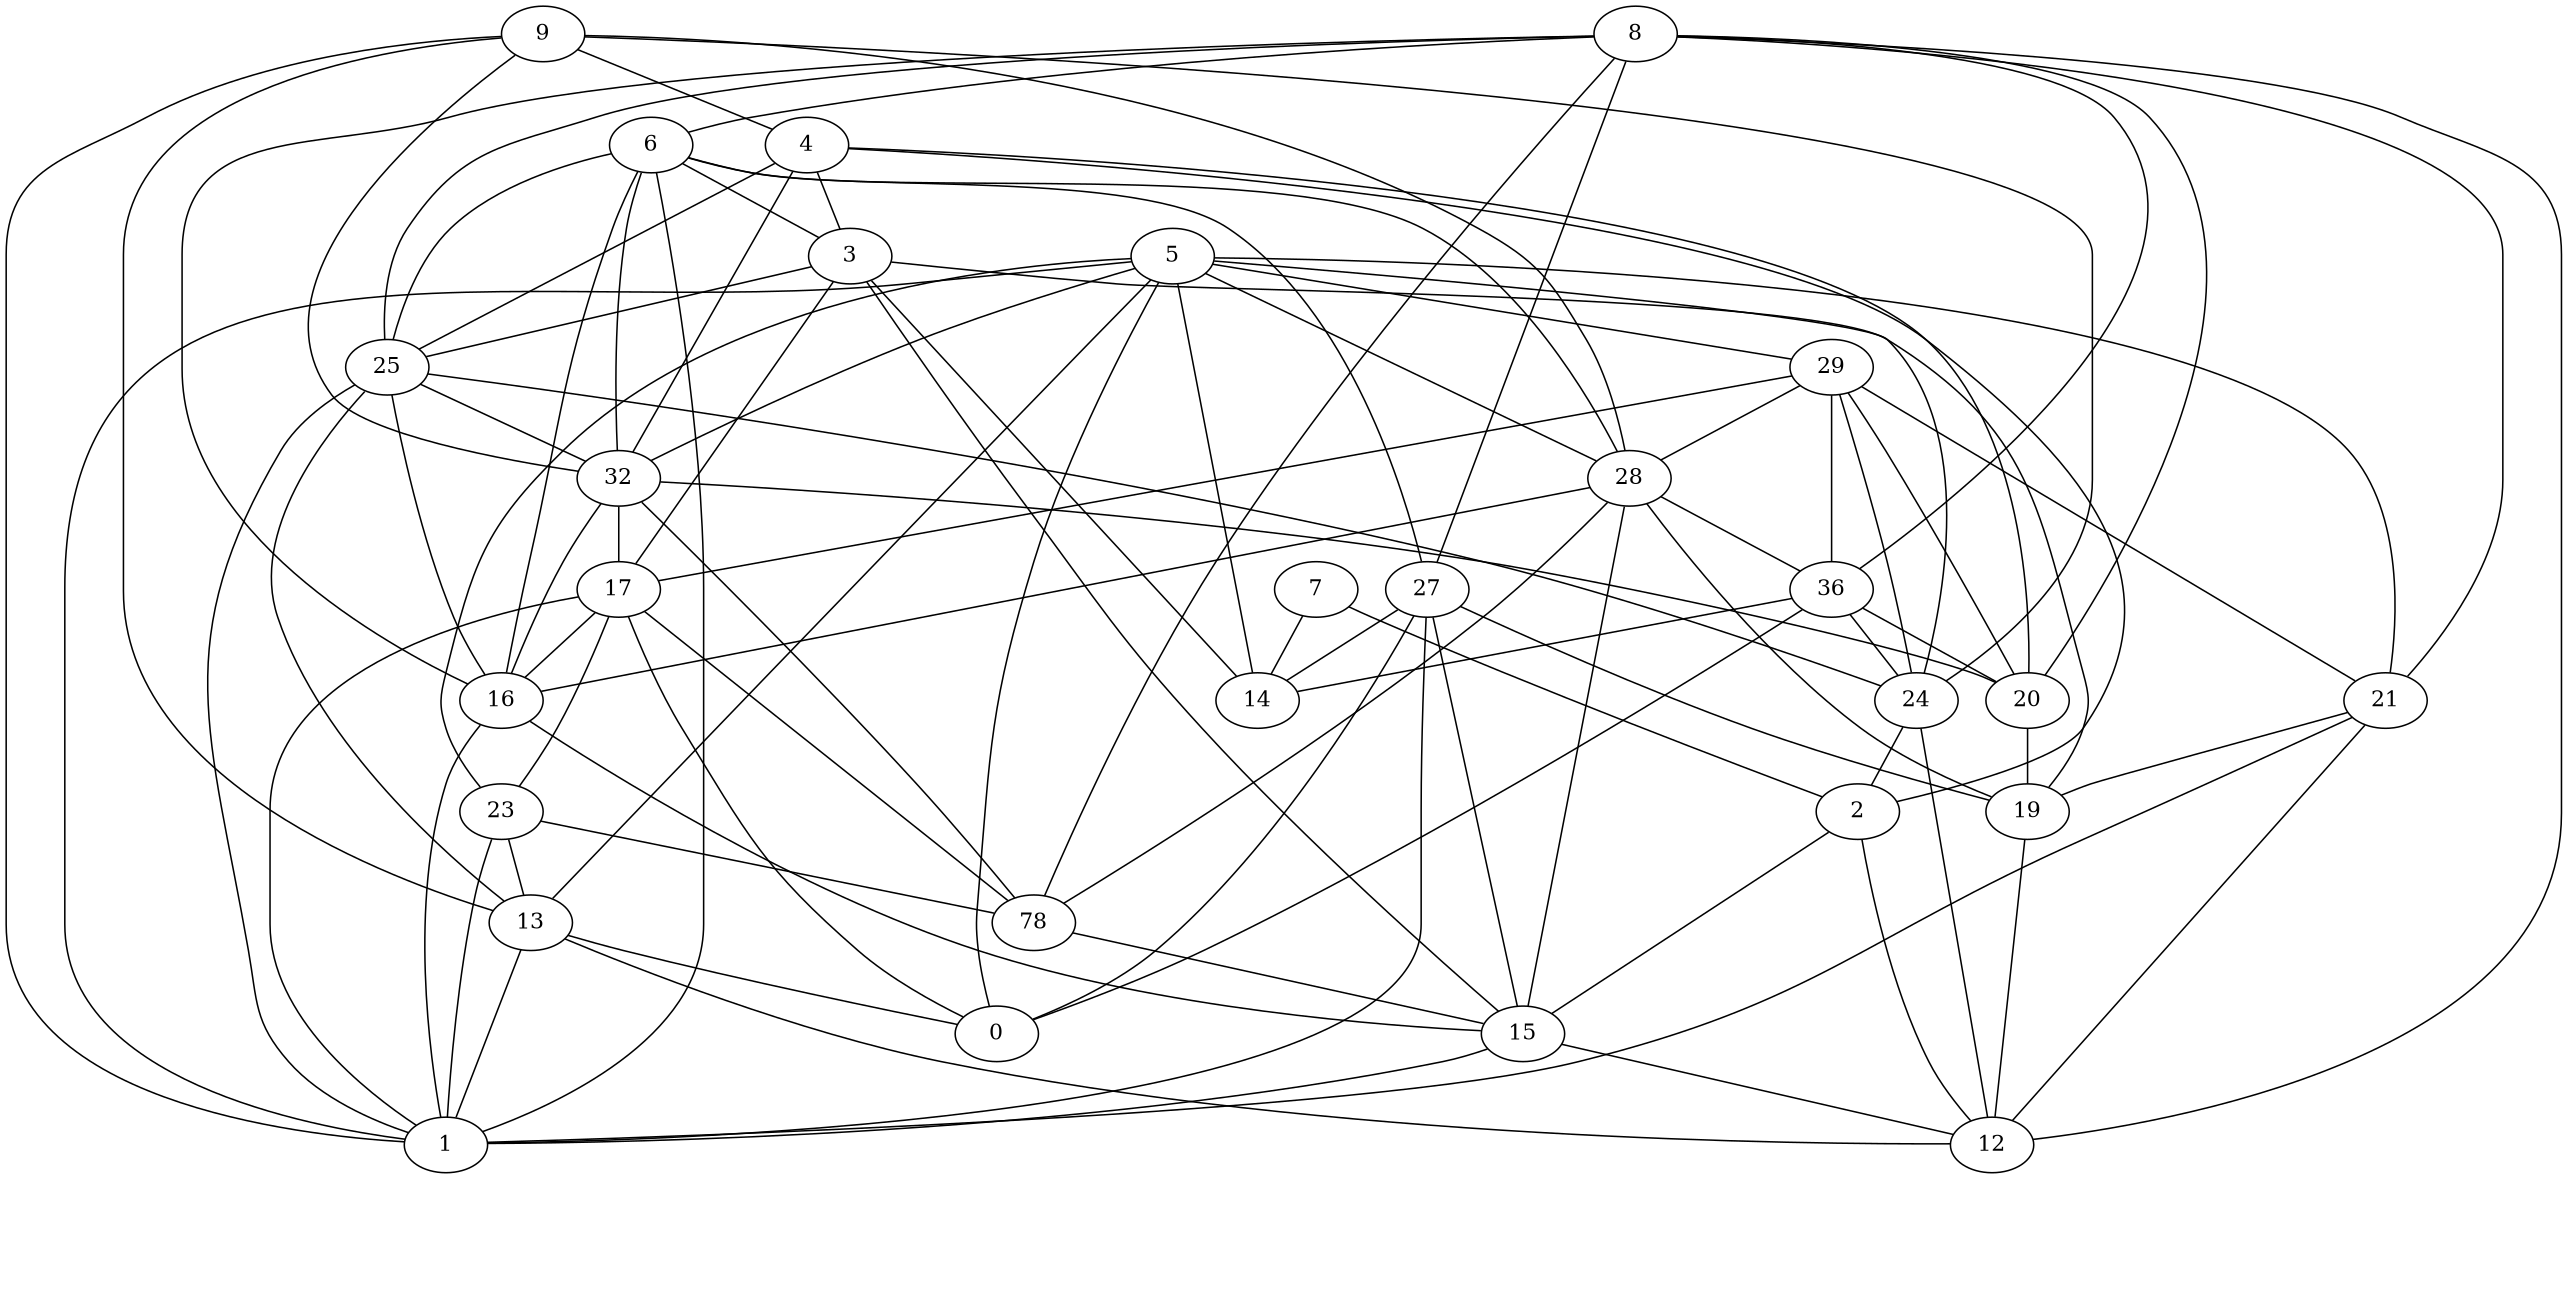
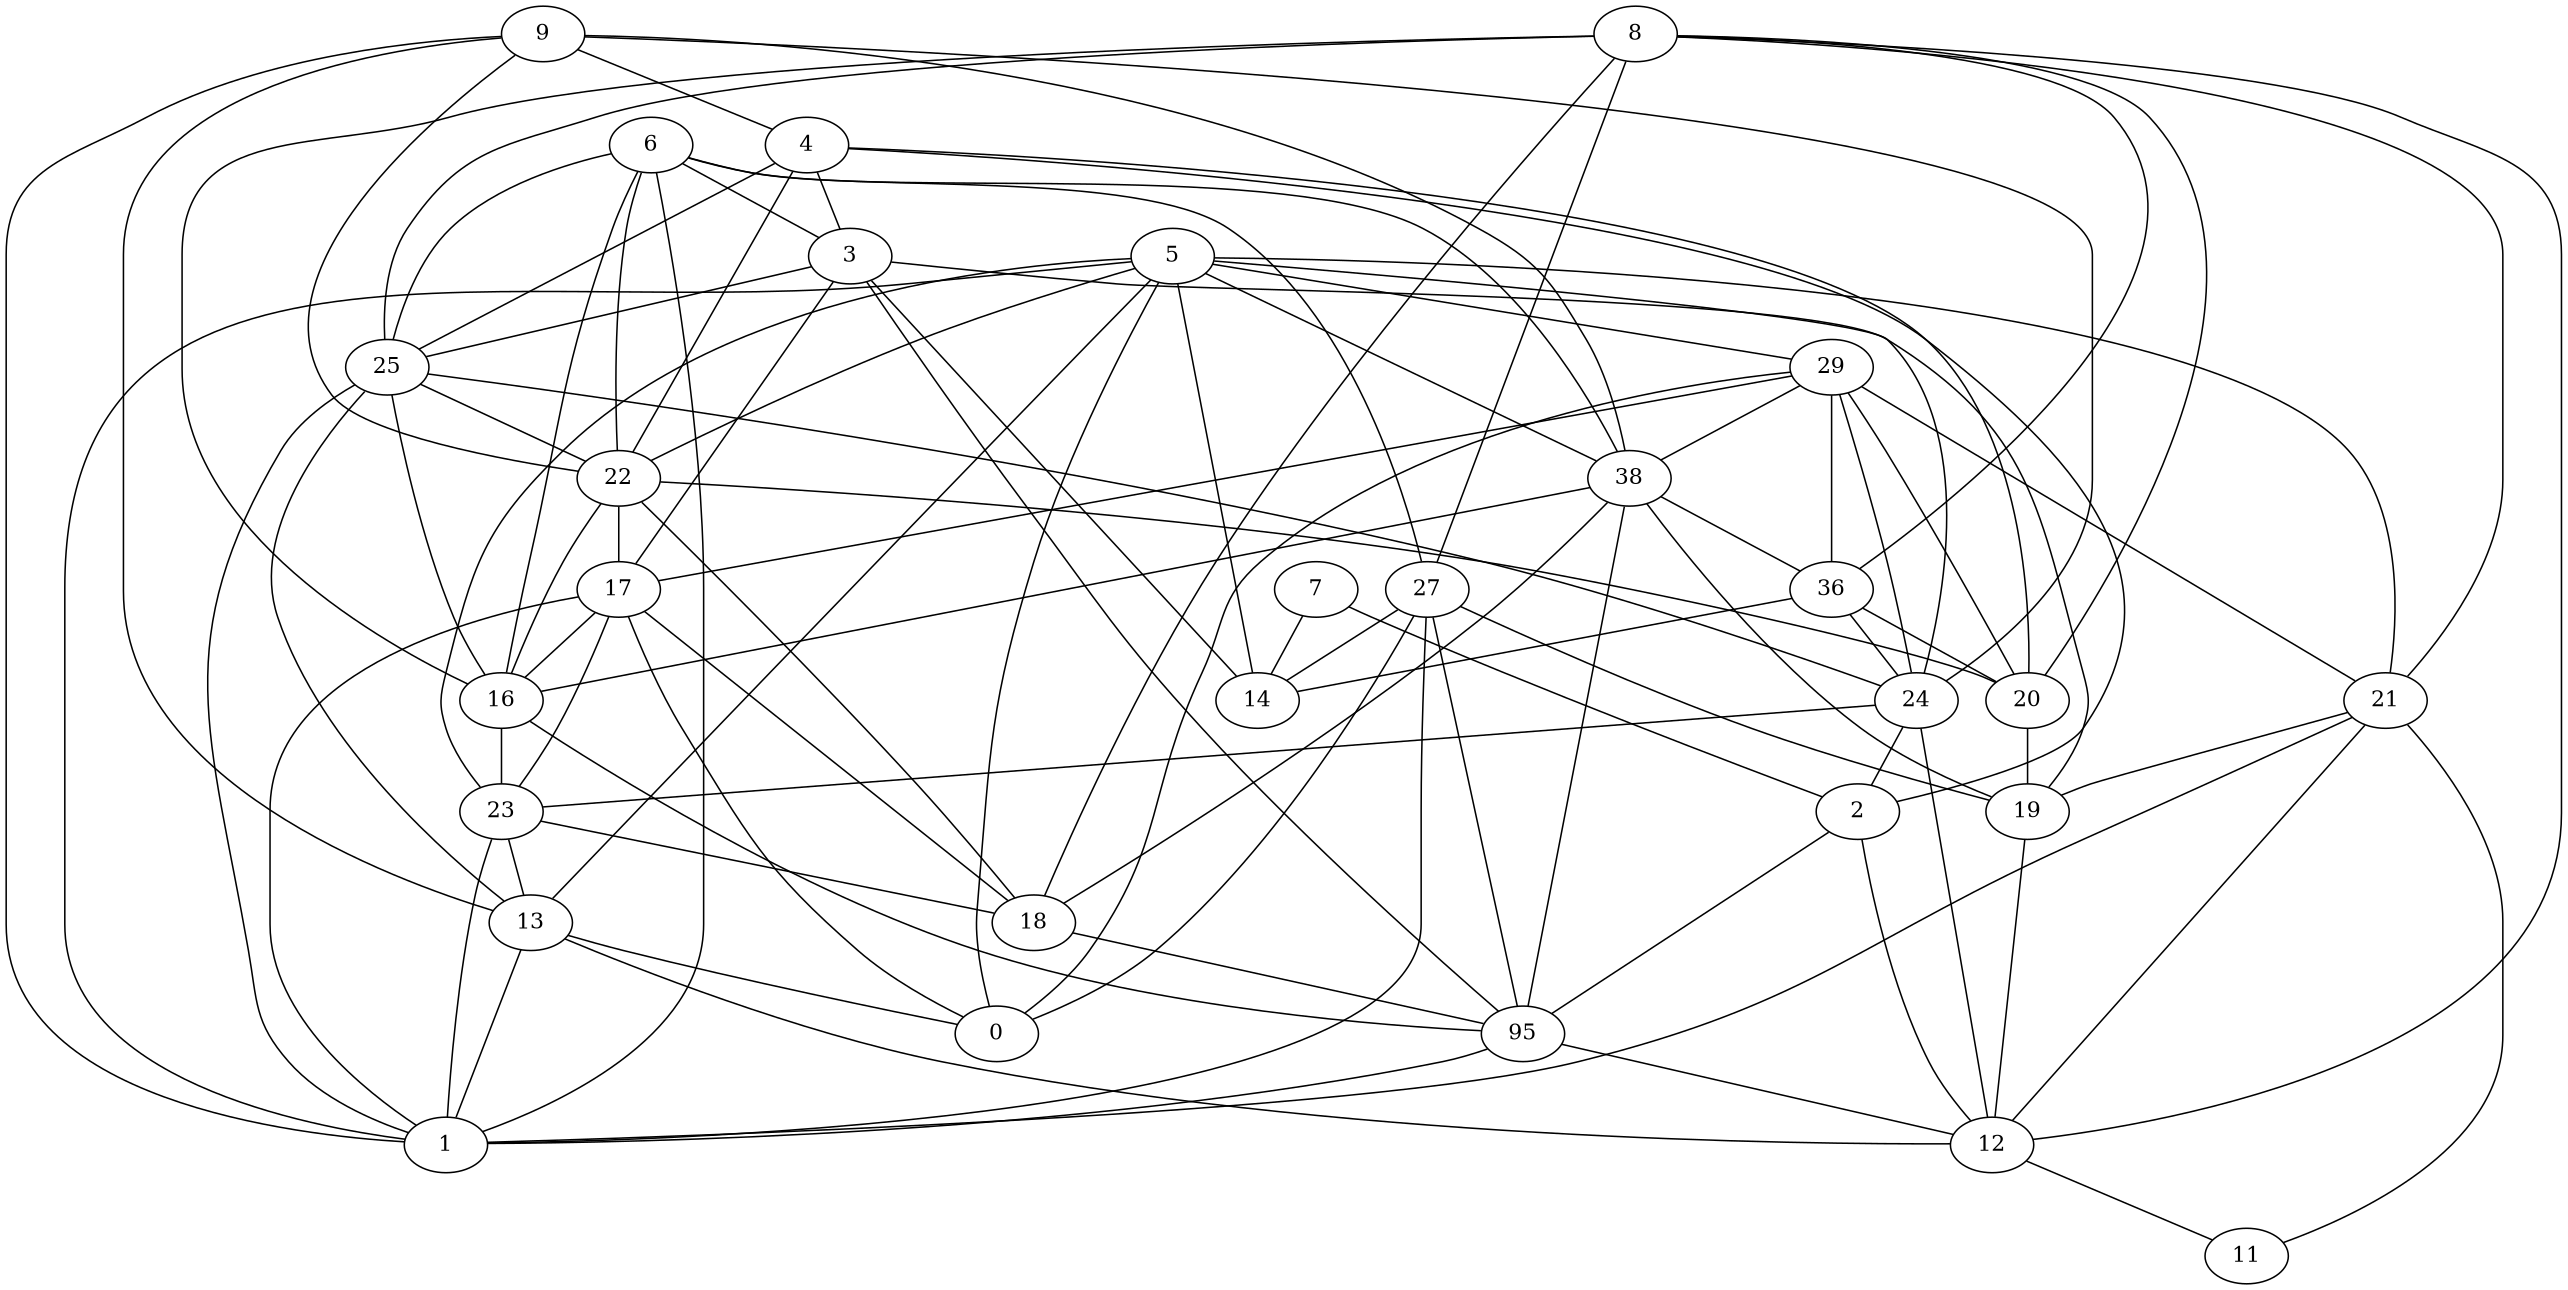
edge "8" -- "6": removed
node "32": label "32" -> "22"
node "28": label "28" -> "38"
edge "24" -- "23": added
edge "36" -- "0": now "29" -- "0"
edge "16" -- "1": now "16" -- "23"
node "78": label "78" -> "18"
node "15": label "15" -> "95"
node "11": added
